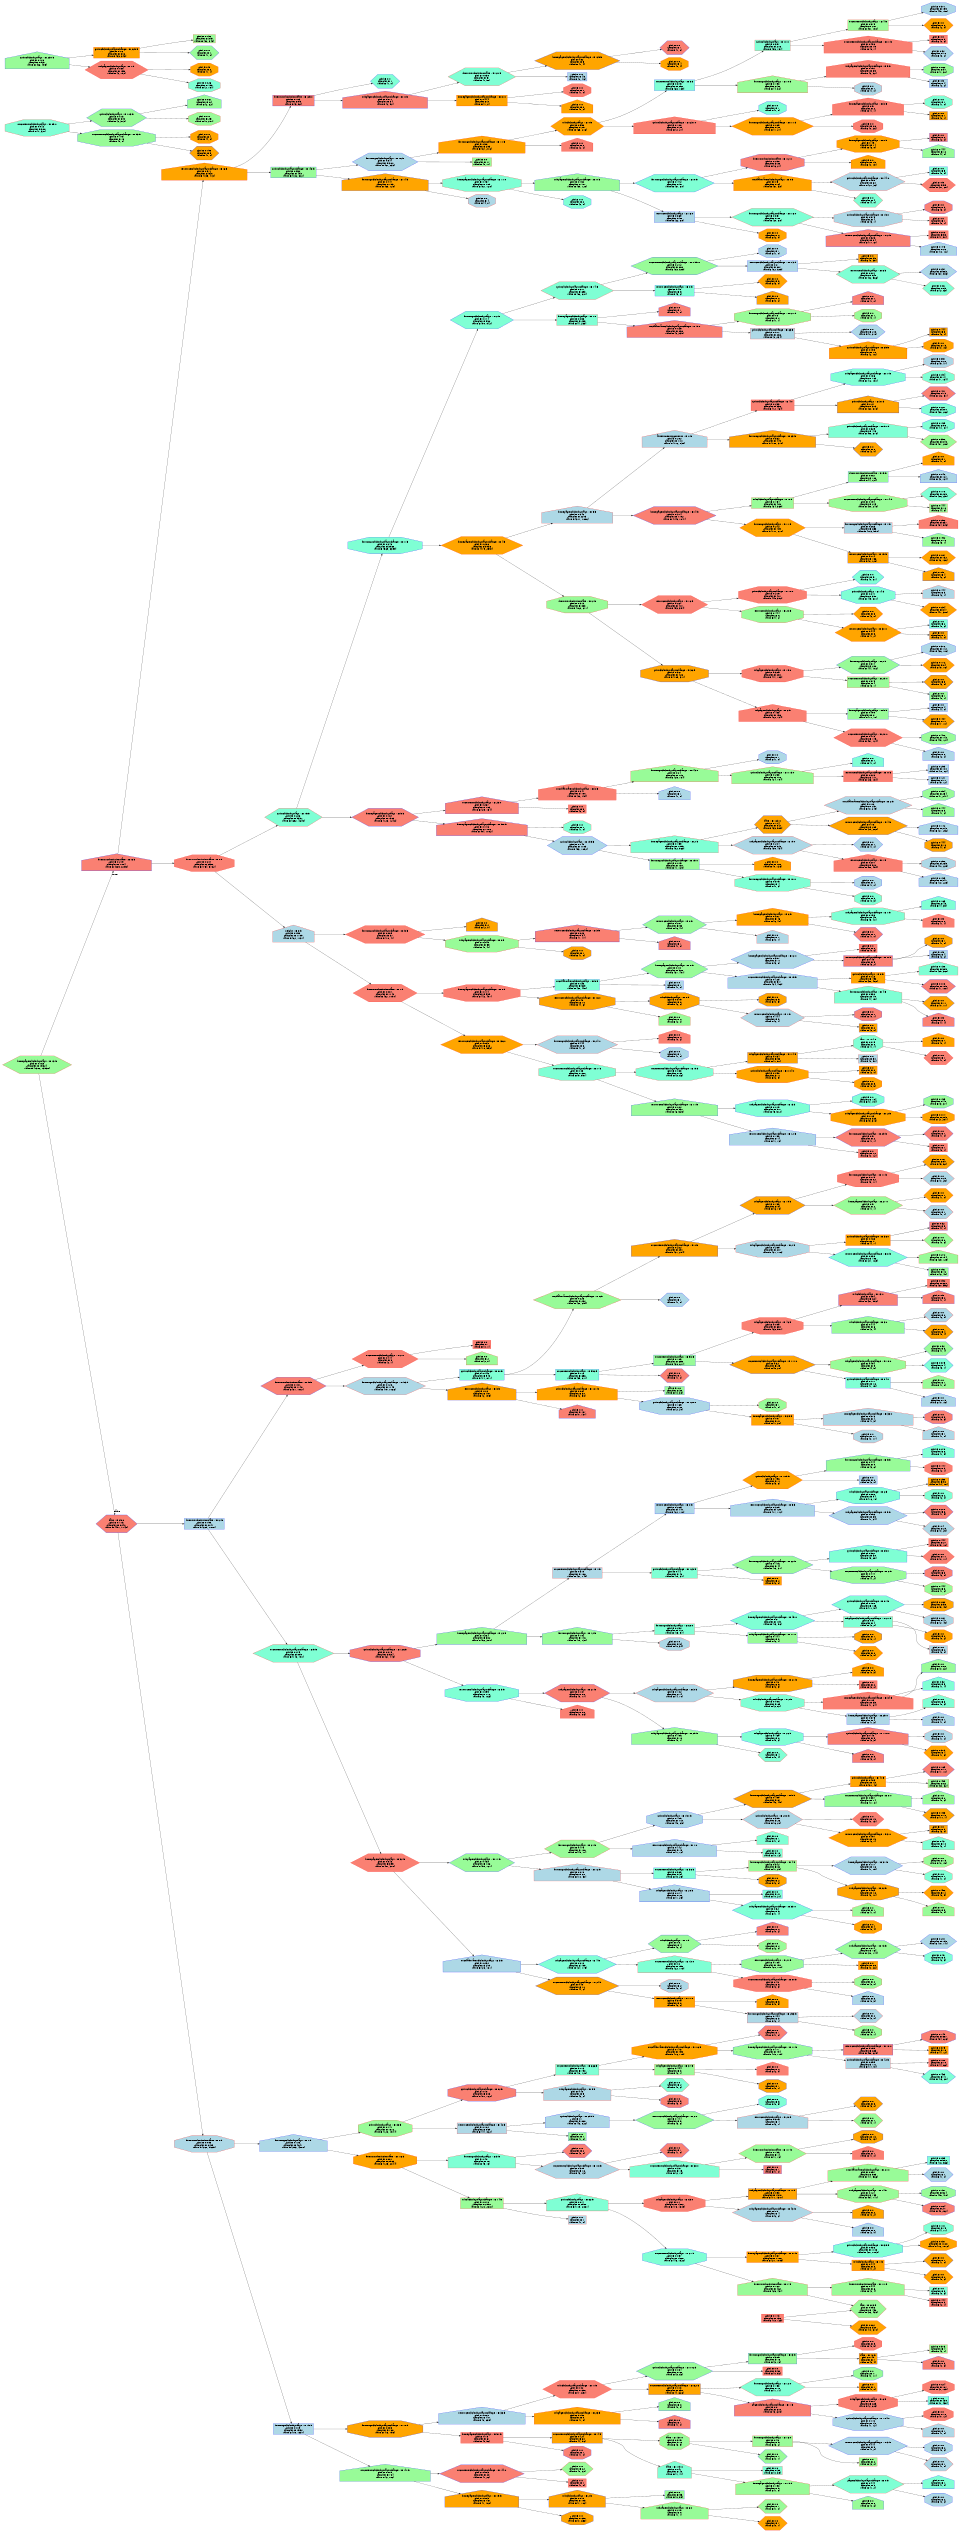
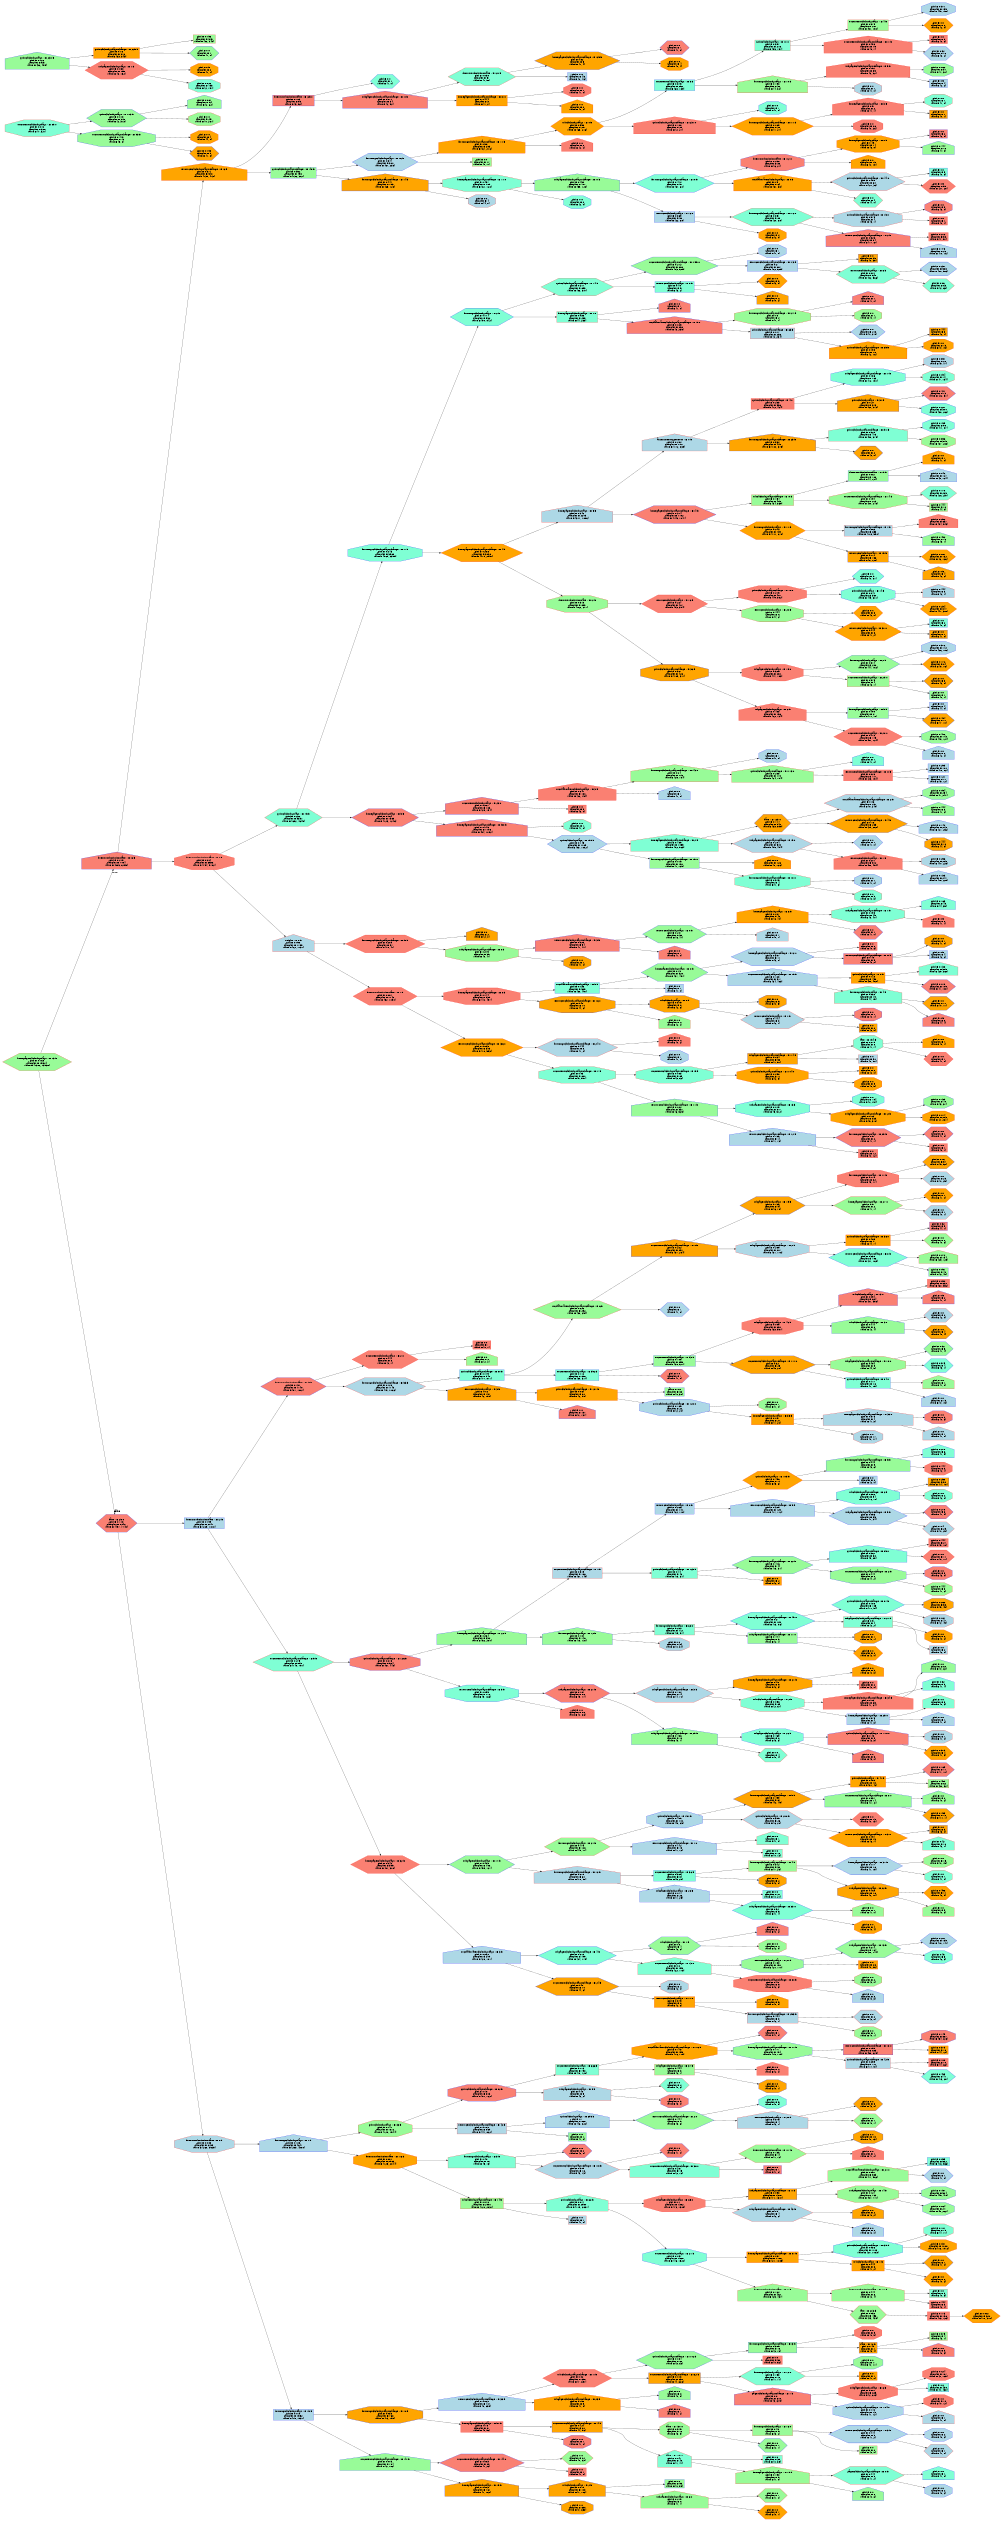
node "gini = 0.356 samples = 375 value = [87, 288]": shape hexagon -> octagon
node "gini = 0.064 samples = 271 value = [9, 262]": fillcolor salmon -> palegreen
edge "gini = 0.173 samples = 136 value = [13, 123]" -> "date <= 203.5 gini = 0.096 samples = 456 value = [23, 433]": reversed
